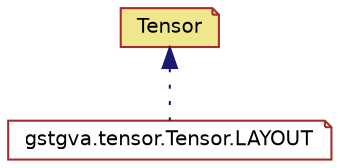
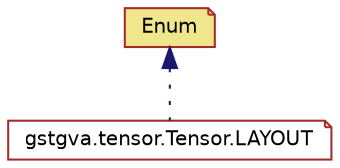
node "Tensor": label "Tensor" -> "Enum"
